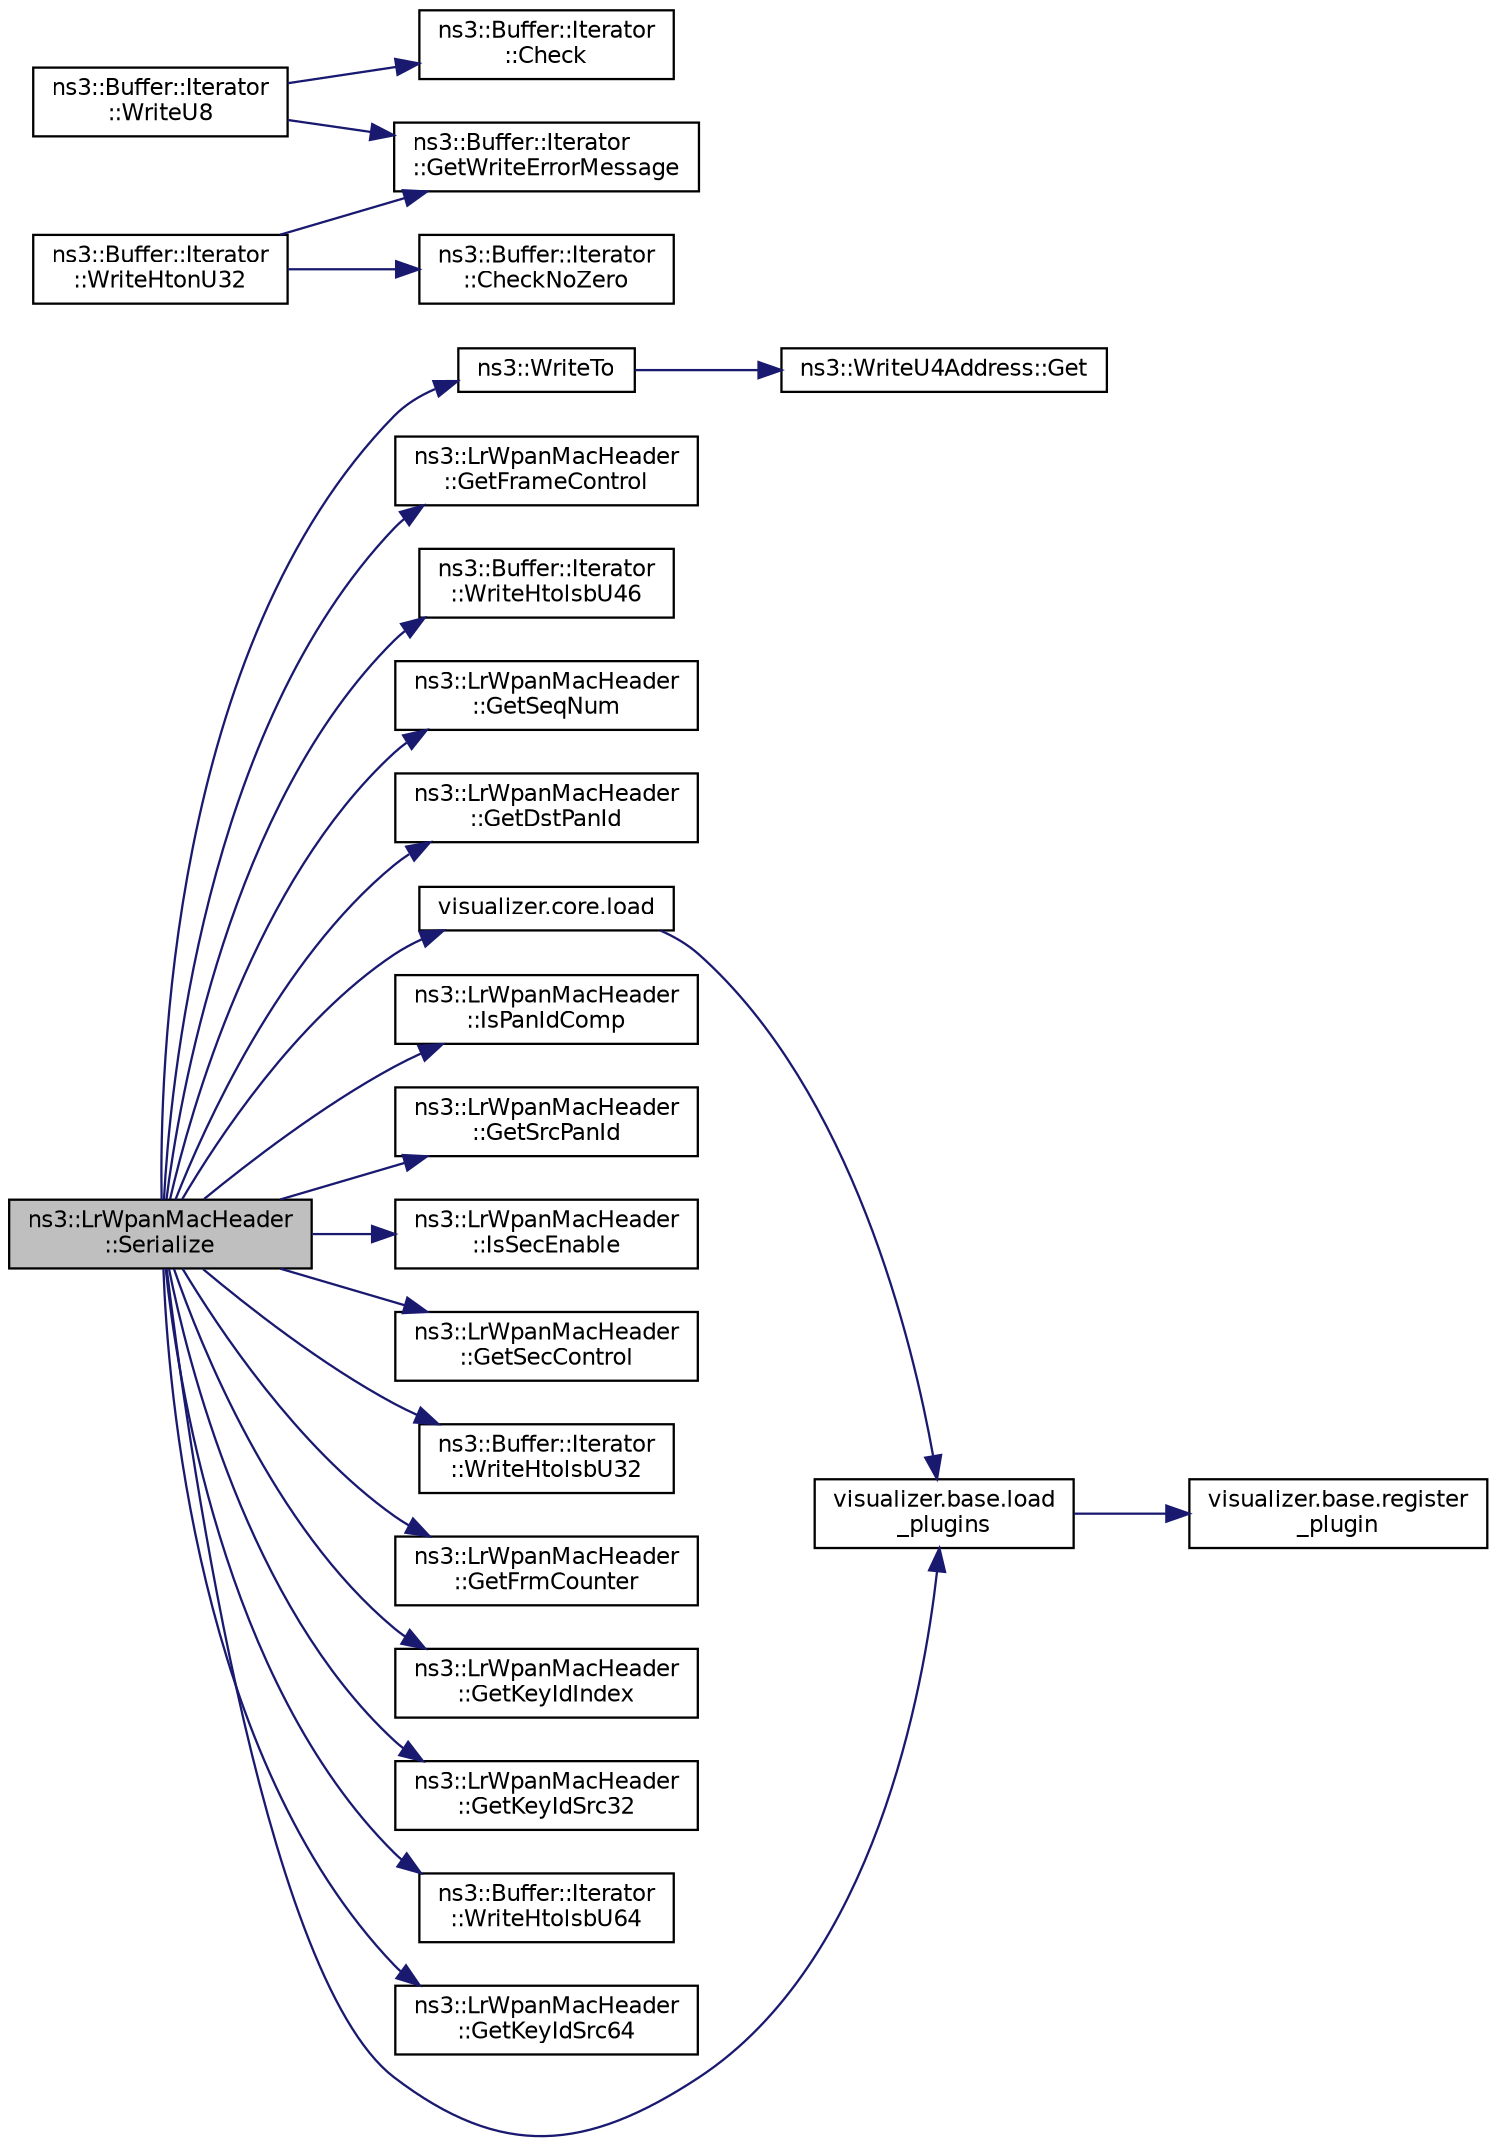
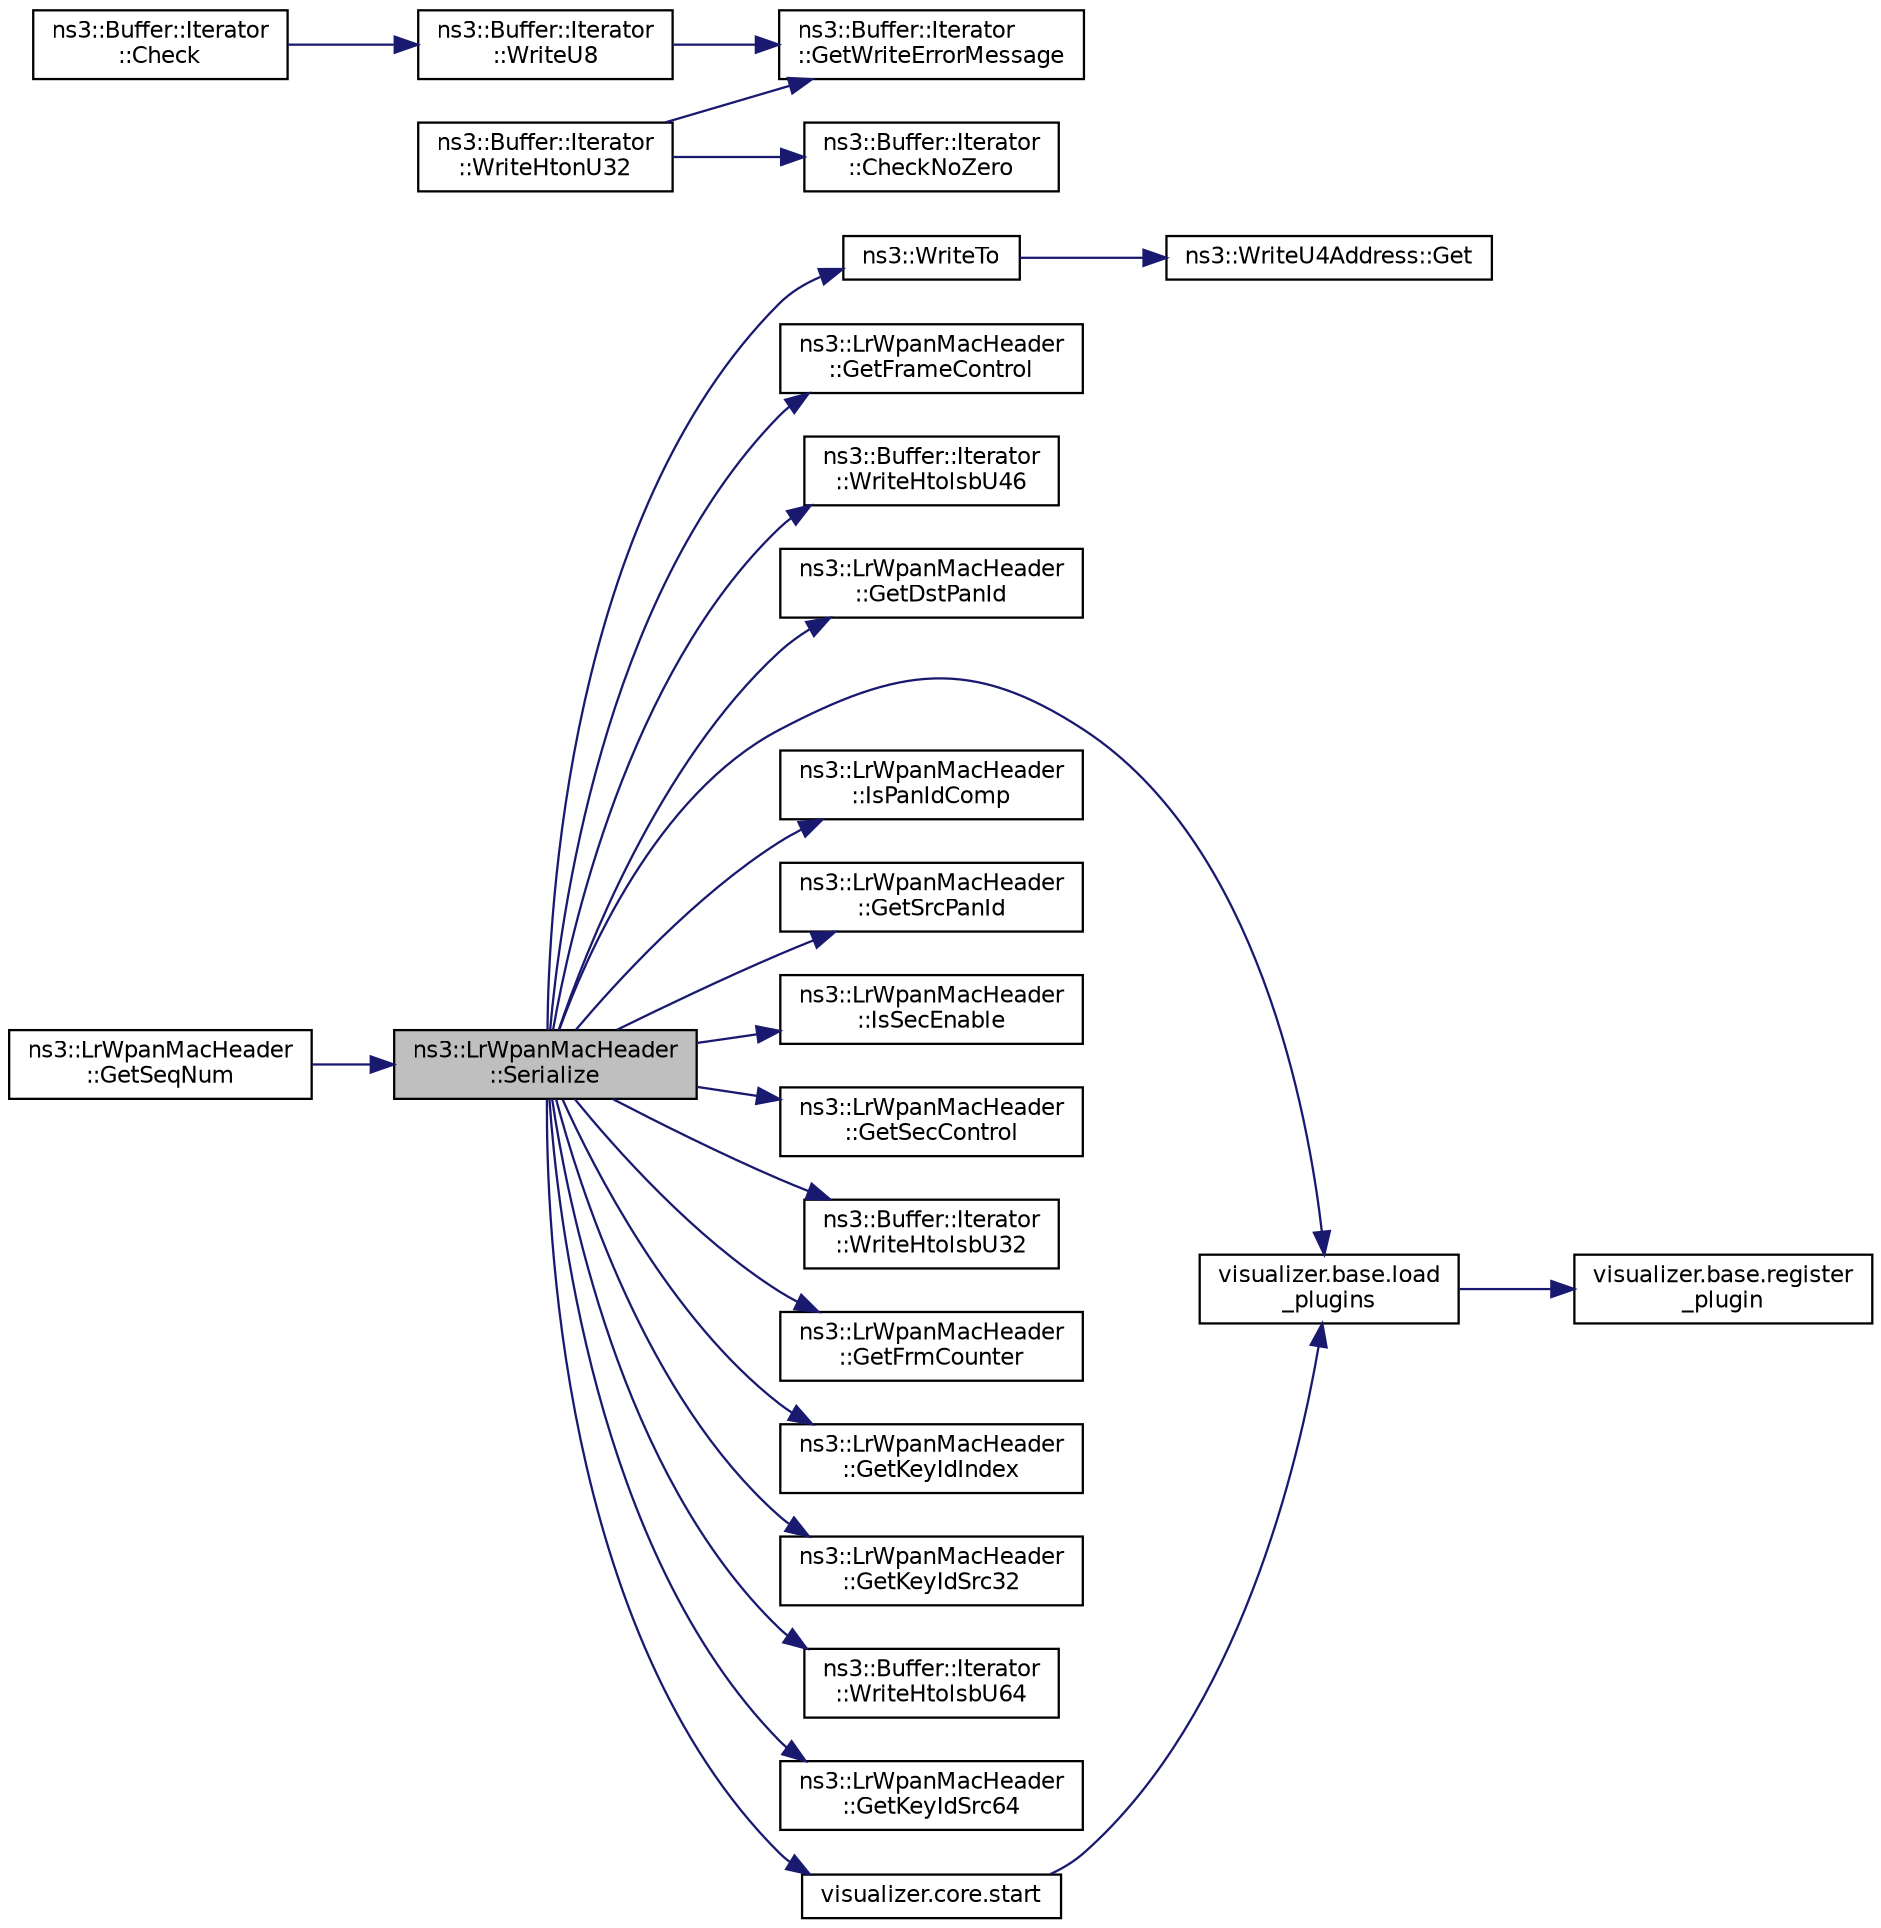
edge "ns3::Buffer::Iterator ::WriteU8" -> "ns3::Buffer::Iterator ::Check": reversed
node "visualizer.core.load": label "visualizer.core.load" -> "visualizer.core.start"
edge "ns3::LrWpanMacHeader ::Serialize" -> "ns3::LrWpanMacHeader ::GetSeqNum": reversed
